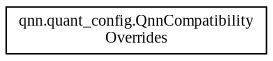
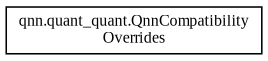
node "qnn.quant_config.QnnCompatibility Overrides": label "qnn.quant_config.QnnCompatibility Overrides" -> "qnn.quant_quant.QnnCompatibility Overrides"
